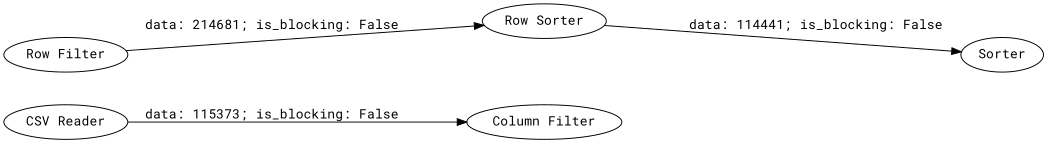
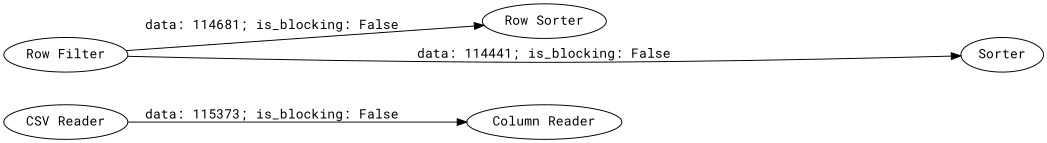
edge "Row Filter" -> "Row Sorter": label "data: 214681; is_blocking: False" -> "data: 114681; is_blocking: False"
edge "Row Sorter" -> "Sorter": now "Row Filter" -> "Sorter"
node "Column Filter": label "Column Filter" -> "Column Reader"
